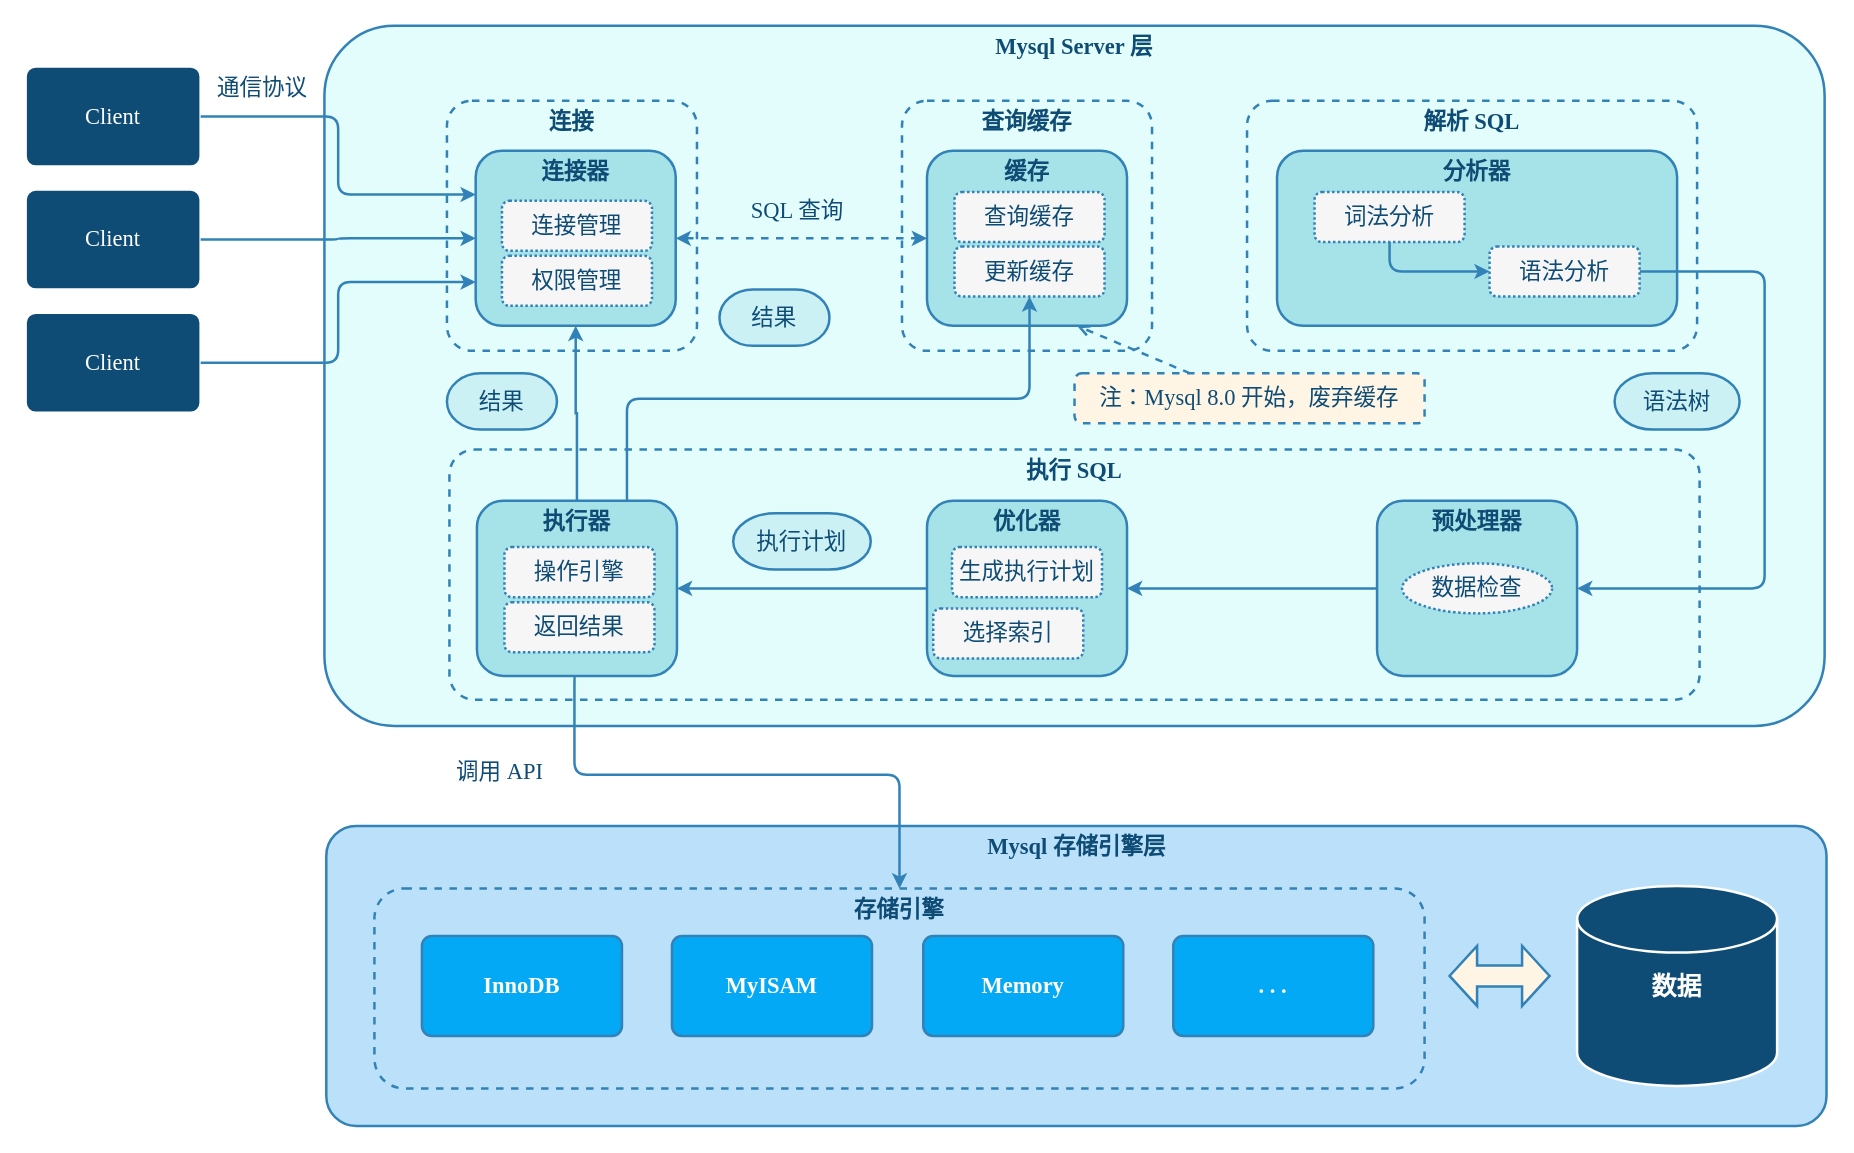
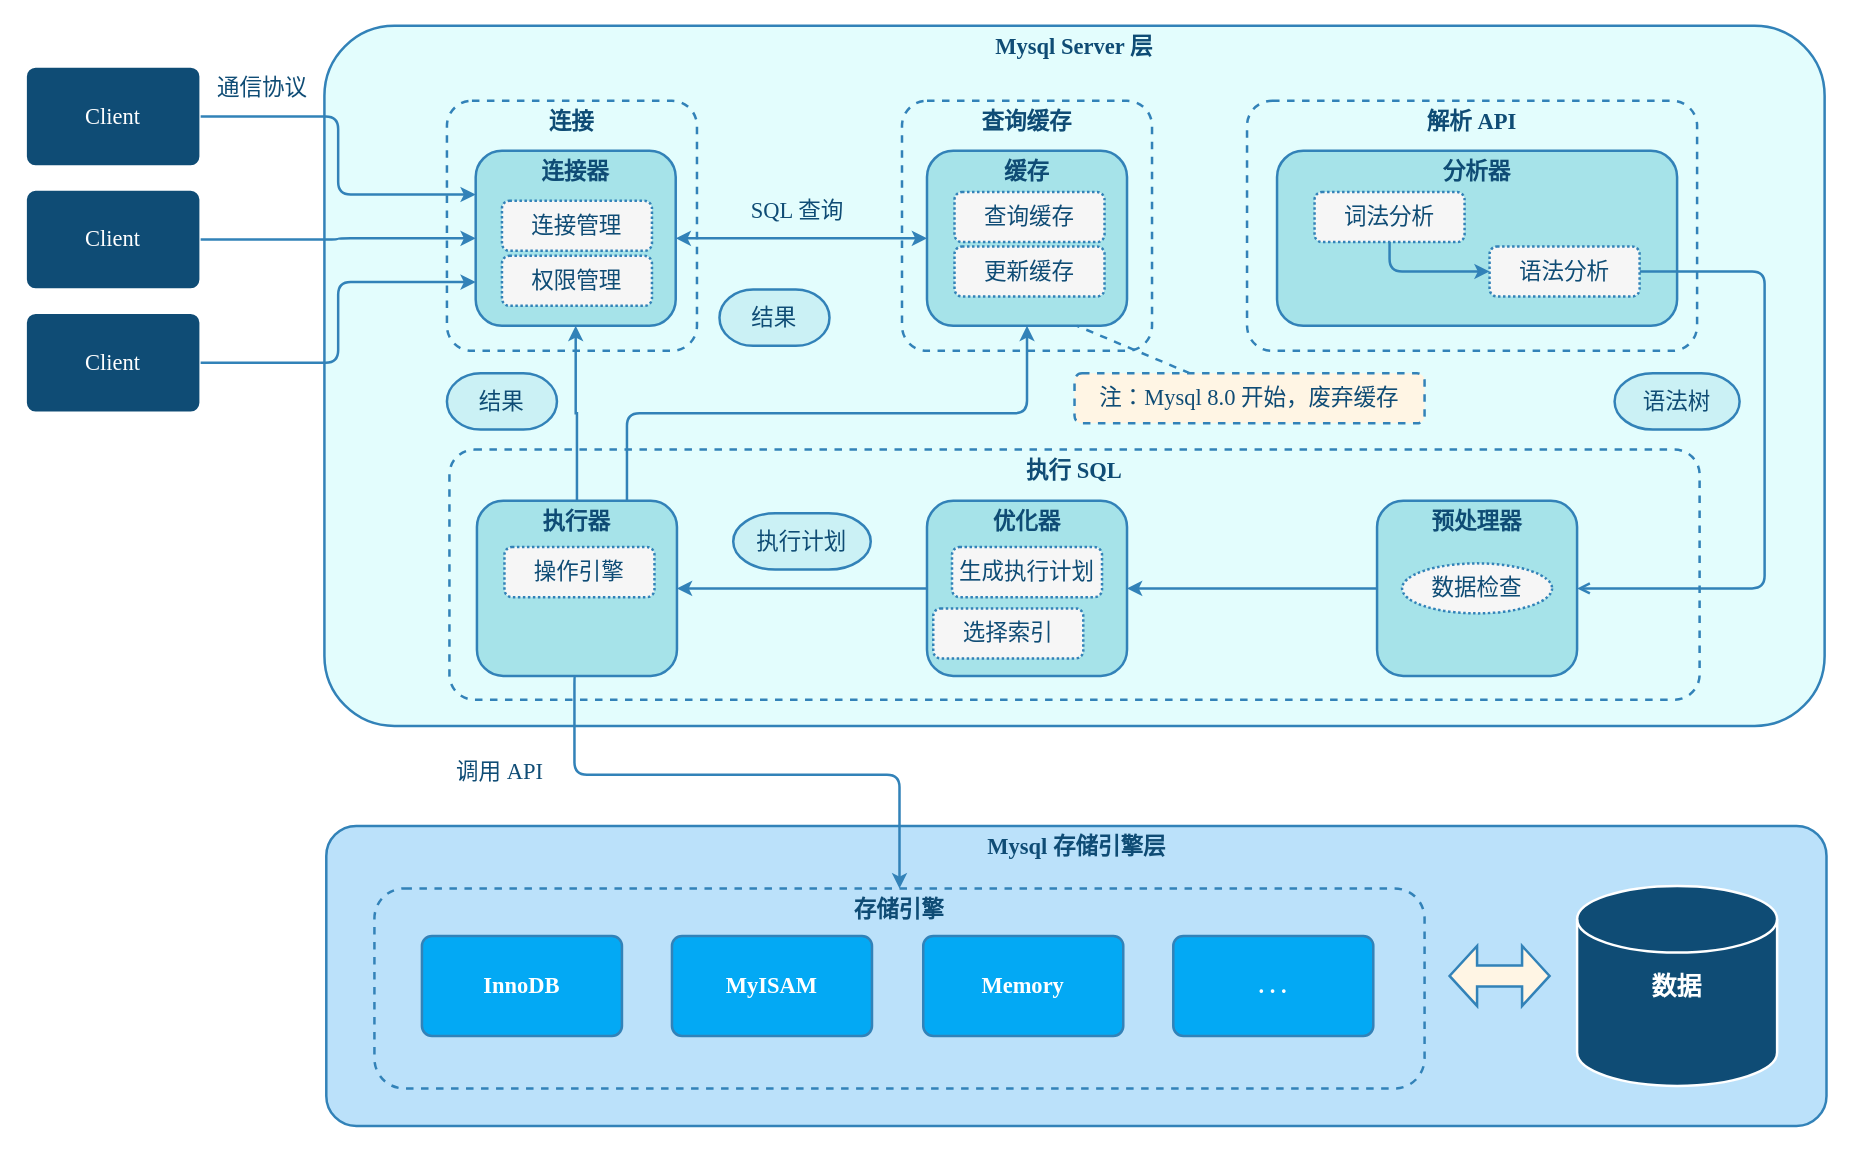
node "解析 SQL": label "解析 SQL" -> "解析 API"
edge "连接器" -- "缓存": style dashed -> solid
edge "注：Mysql 8.0 开始，废弃缓存" -> "缓存": arrowhead open -> none
edge "执行器" -> "更新缓存": now "执行器" -> "缓存"
edge "语法分析" -> "预处理器": arrowhead classic -> open
node "返回结果": removed
